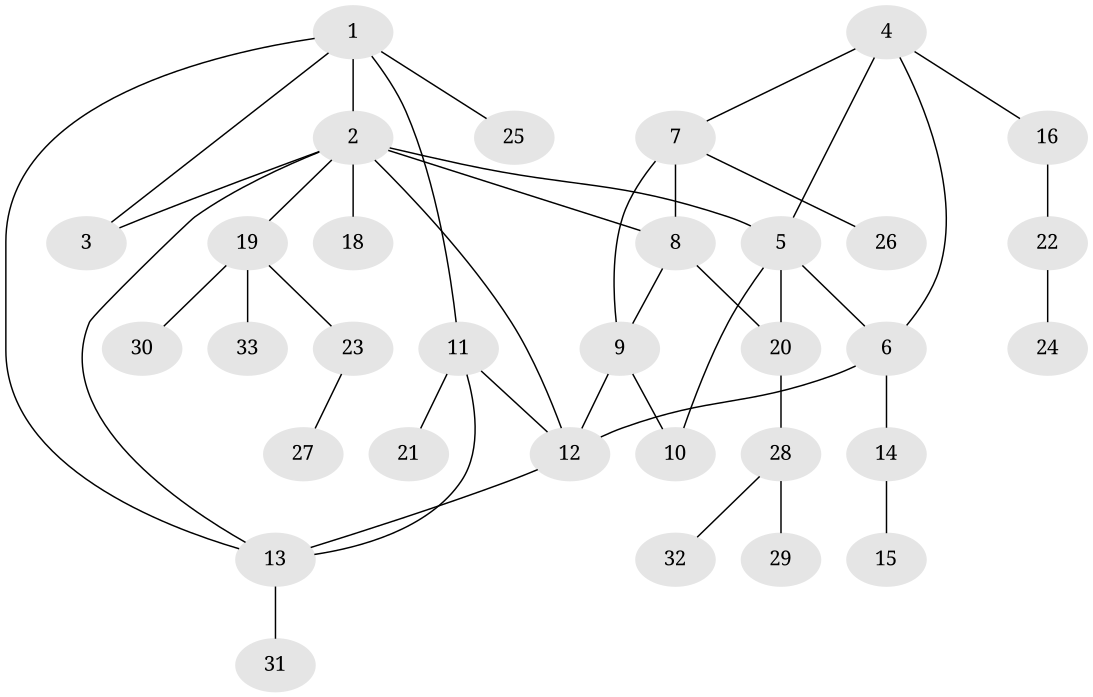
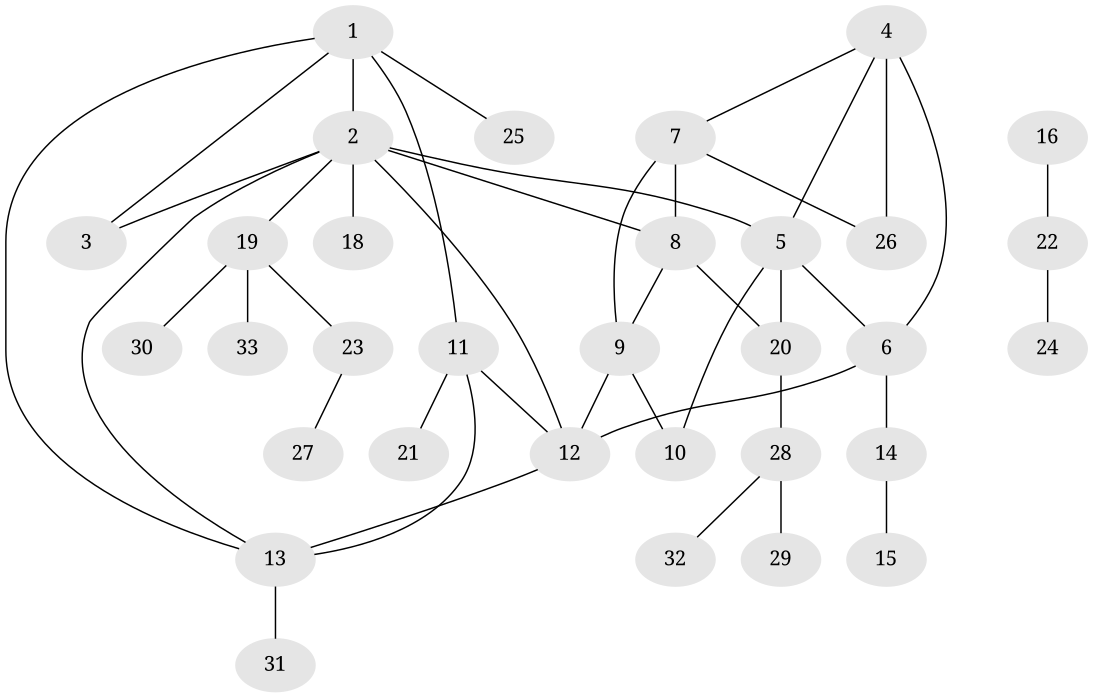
edge "4" -- "16": now "4" -- "26"
